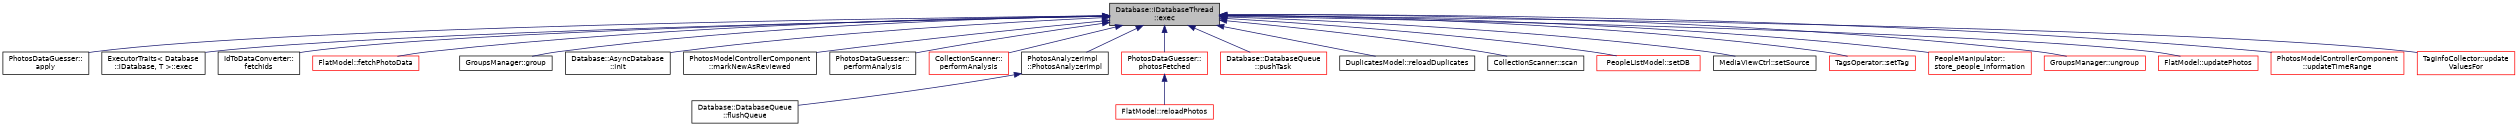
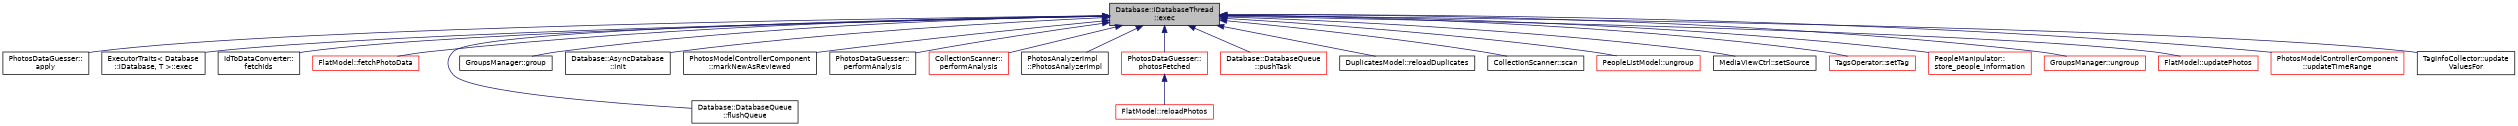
node "PeopleListModel::setDB": label "PeopleListModel::setDB" -> "PeopleListModel::ungroup"
node "TagInfoCollector::update ValuesFor": color red -> black
edge "Database::DatabaseQueue ::flushQueue" -> "PhotosAnalyzerImpl ::PhotosAnalyzerImpl": now "Database::DatabaseQueue ::flushQueue" -> "Database::IDatabaseThread ::exec"
